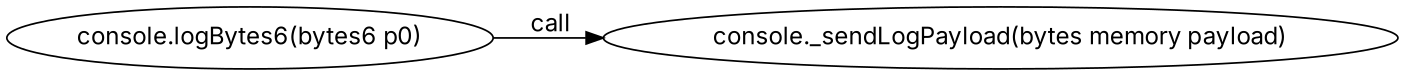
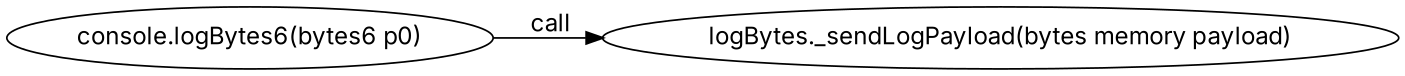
node "console._sendLogPayload(bytes memory payload)": label "console._sendLogPayload(bytes memory payload)" -> "logBytes._sendLogPayload(bytes memory payload)"
